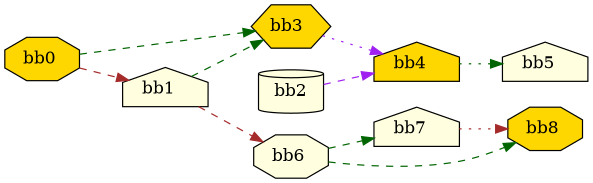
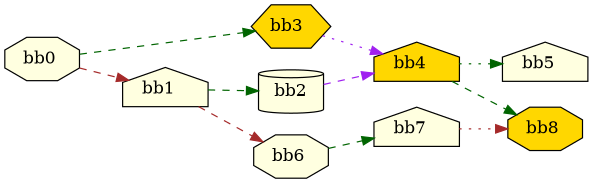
node "bb0": fillcolor gold -> lightyellow
edge "bb1" -> "bb3": now "bb1" -> "bb2"
edge "bb6" -> "bb8": now "bb4" -> "bb8"
